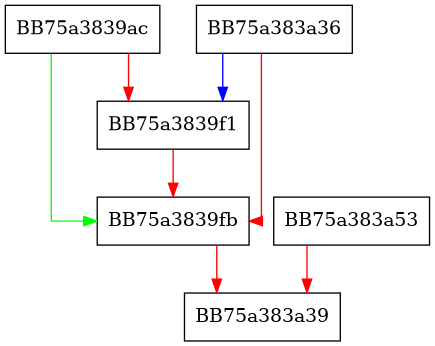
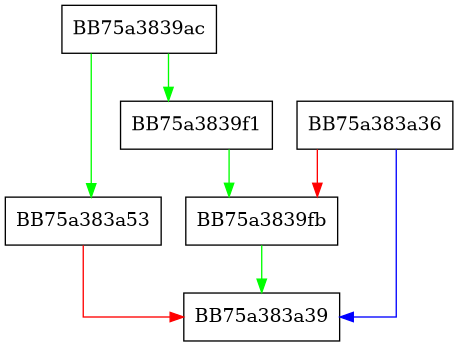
edge "BB75a3839ac" -> "BB75a3839f1": color red -> green
edge "BB75a383a36" -> "BB75a3839f1": now "BB75a383a36" -> "BB75a383a39"
edge "BB75a3839ac" -> "BB75a3839fb": now "BB75a3839ac" -> "BB75a383a53"
edge "BB75a3839f1" -> "BB75a3839fb": color red -> green
edge "BB75a3839fb" -> "BB75a383a39": color red -> green
